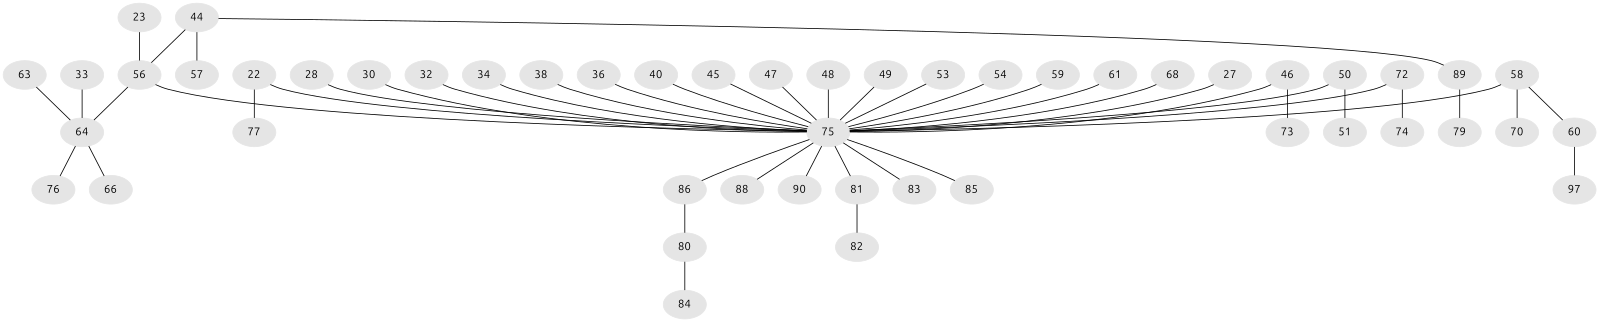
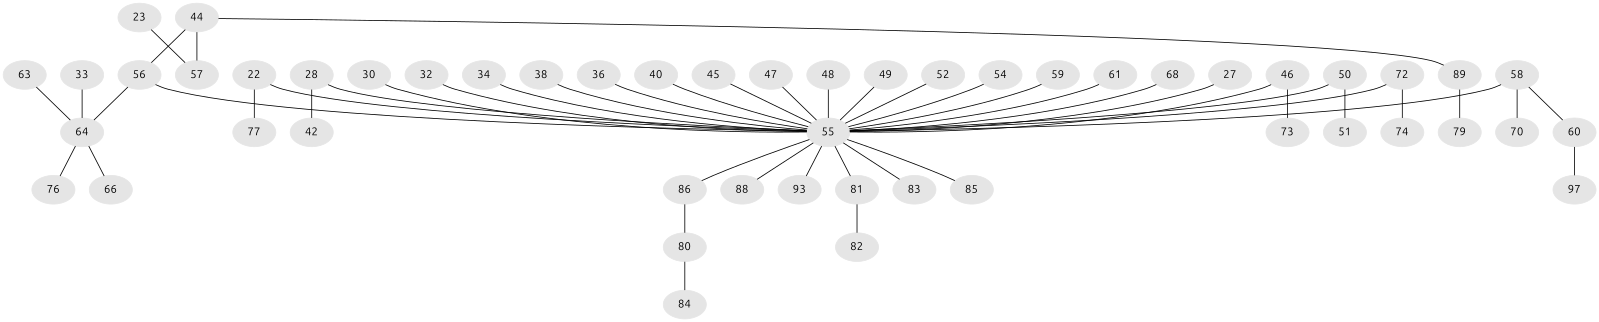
edge "23" -- "56": now "23" -- "57"
node "53": label "53" -> "52"
node "42": added
node "75": label "75" -> "55"
node "90": label "90" -> "93"
